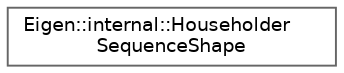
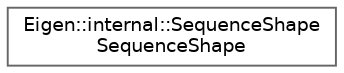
node "Eigen::internal::Householder SequenceShape": label "Eigen::internal::Householder SequenceShape" -> "Eigen::internal::SequenceShape SequenceShape"
